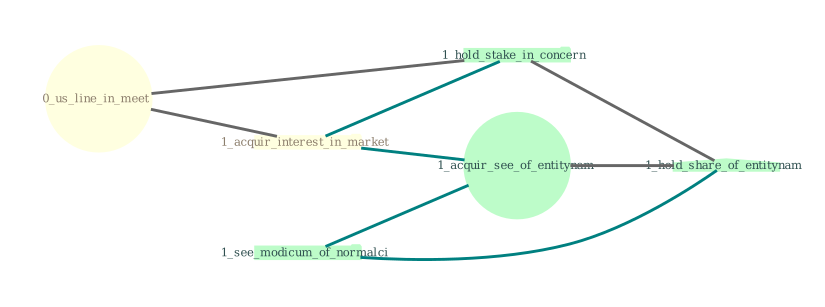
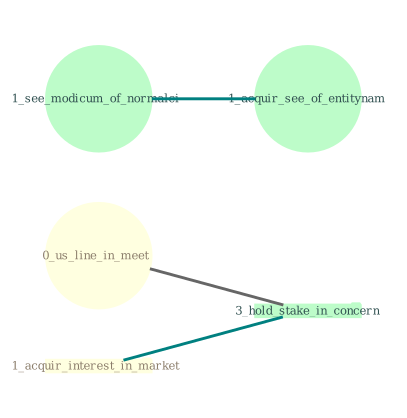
node "1_hold_stake_in_concern": label "1_hold_stake_in_concern" -> "3_hold_stake_in_concern"
edge "0_us_line_in_meet" -- "1_acquir_interest_in_market": removed
edge "1_acquir_interest_in_market" -- "1_acquir_see_of_entitynam": removed
node "1_hold_share_of_entitynam": removed
node "1_see_modicum_of_normalci": shape folder -> circle
